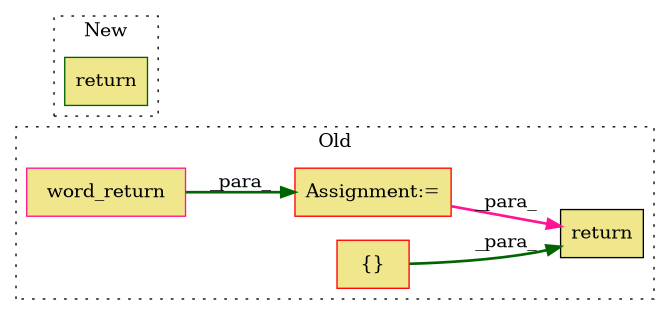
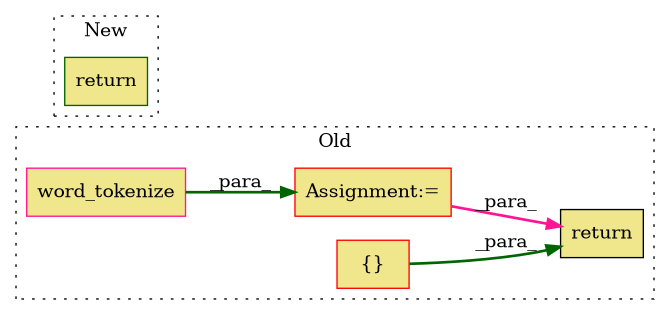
node "word_return": label "word_return" -> "word_tokenize"
